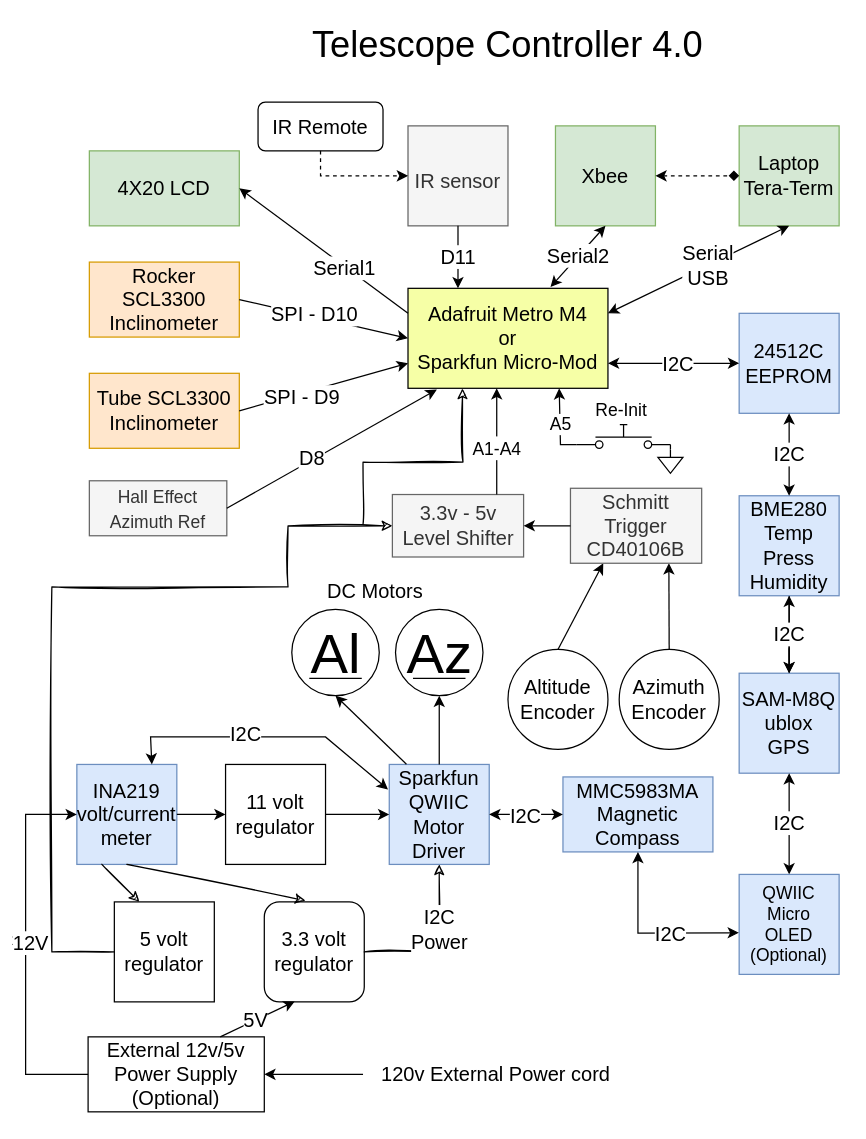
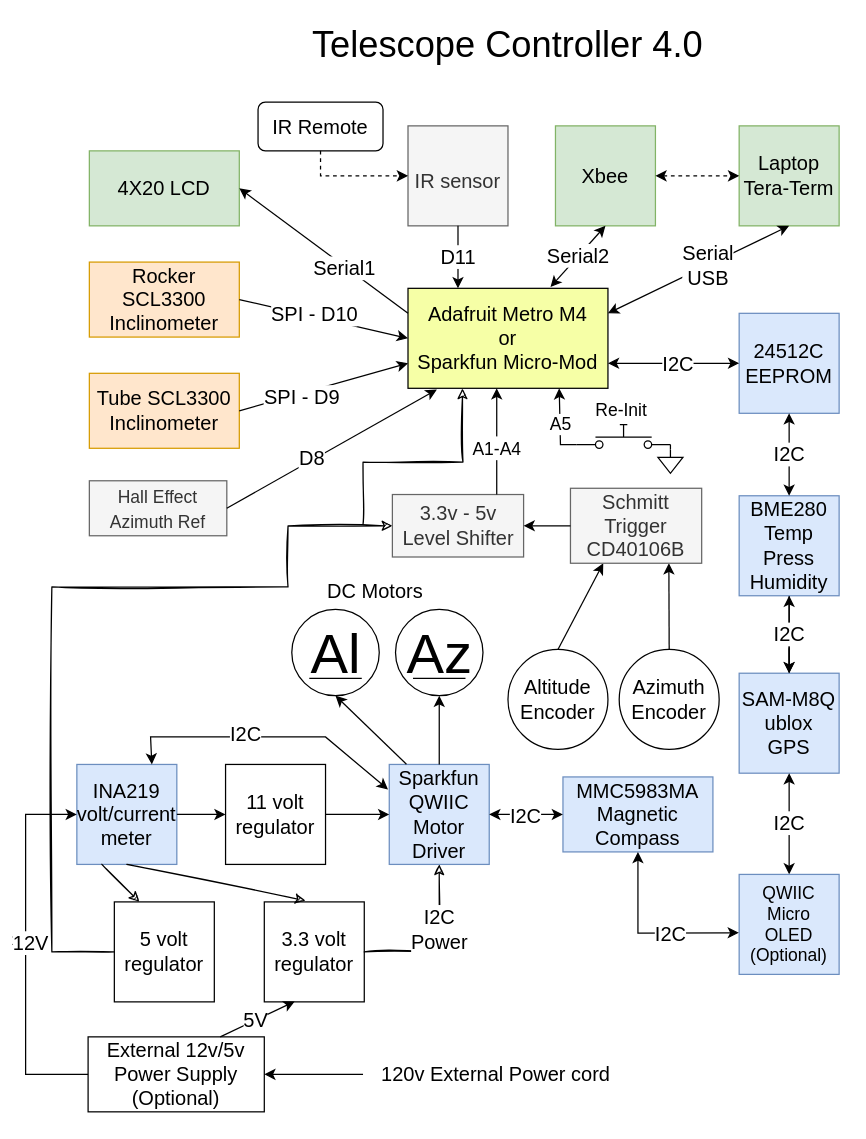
edge "Xbee" -- "Laptop Tera-Term": arrowhead diamond -> classic
node "3.3 volt regulator": shape rounded rectangle -> rectangle
